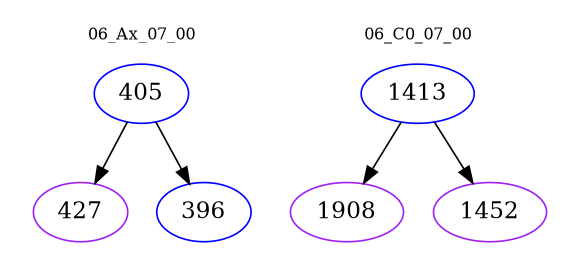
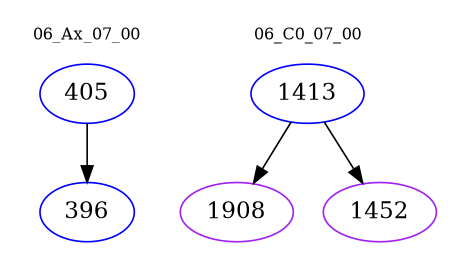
node "427": removed
